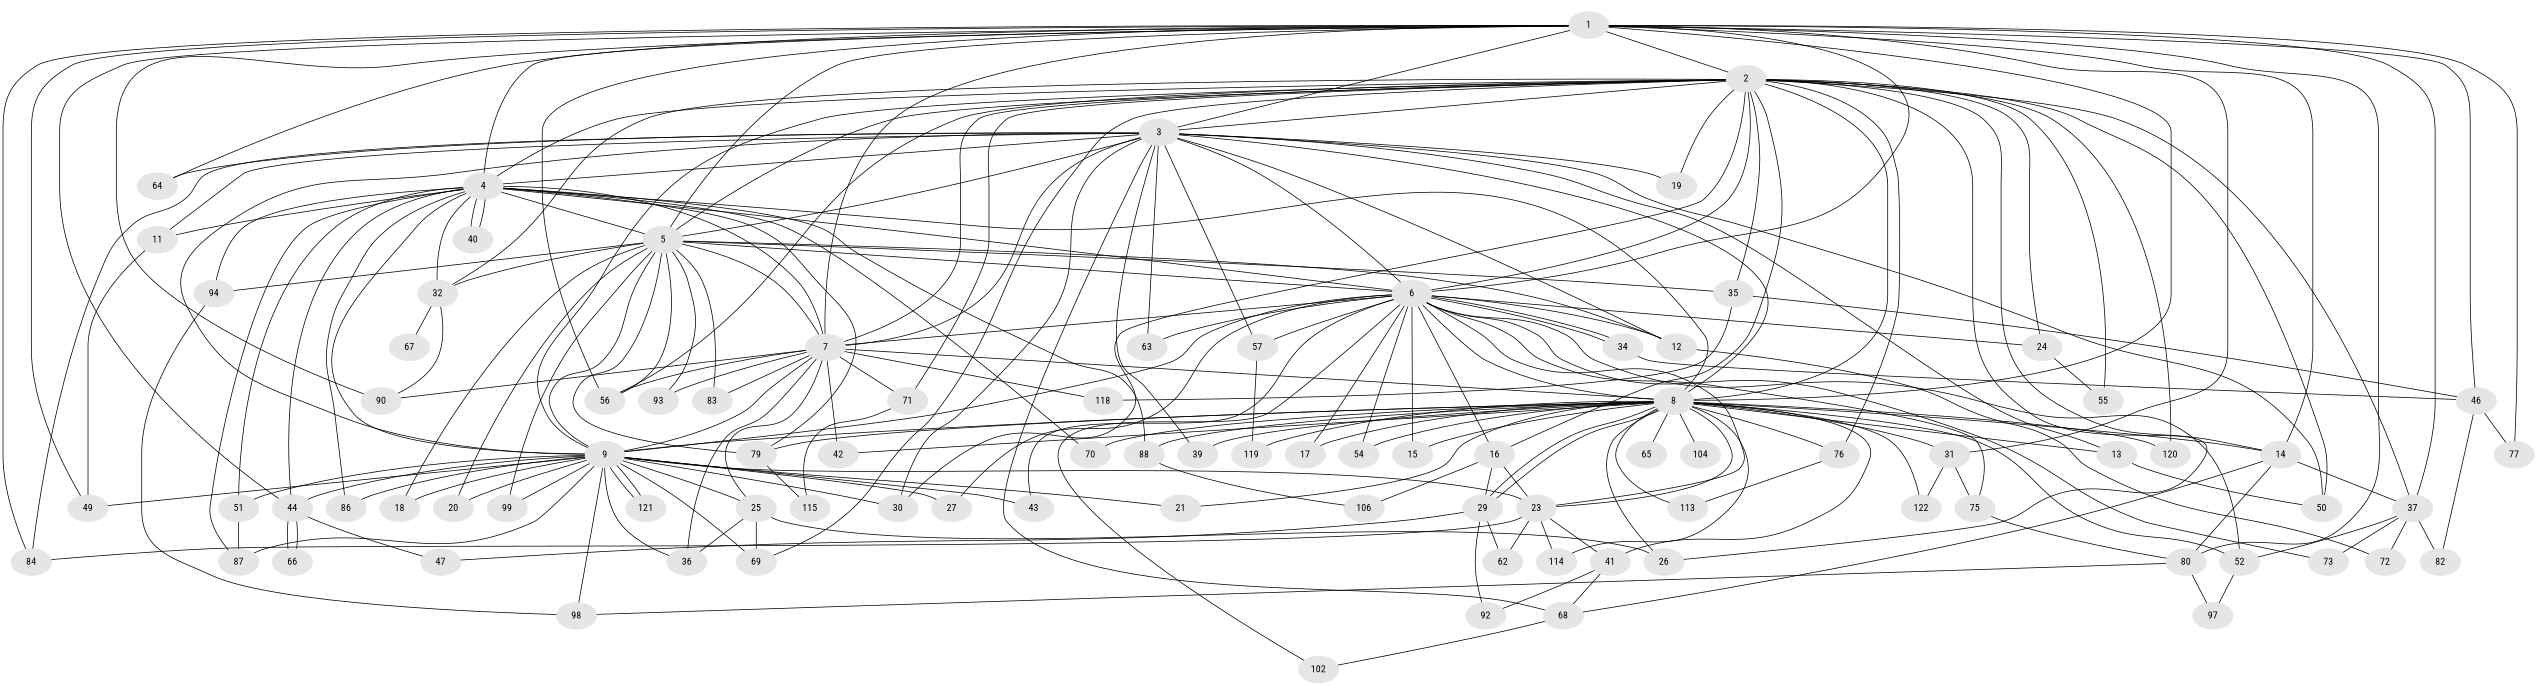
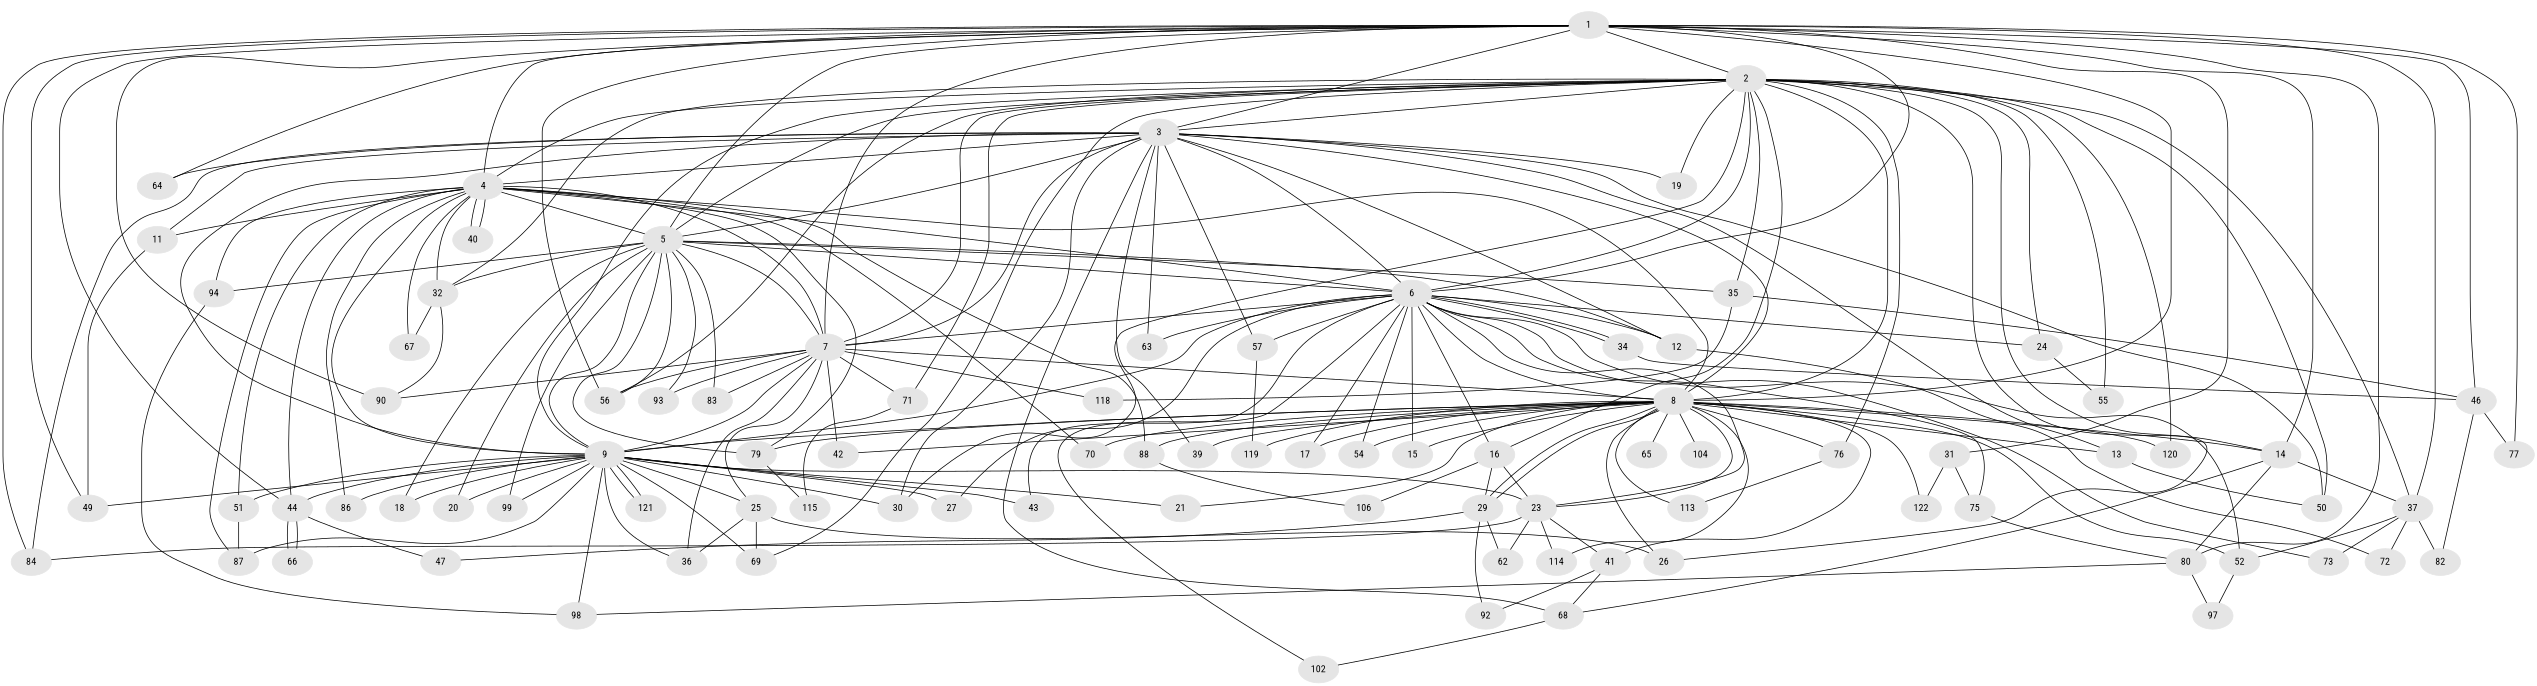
edge "4" -- "67": added
edge "8" -- "31": removed
